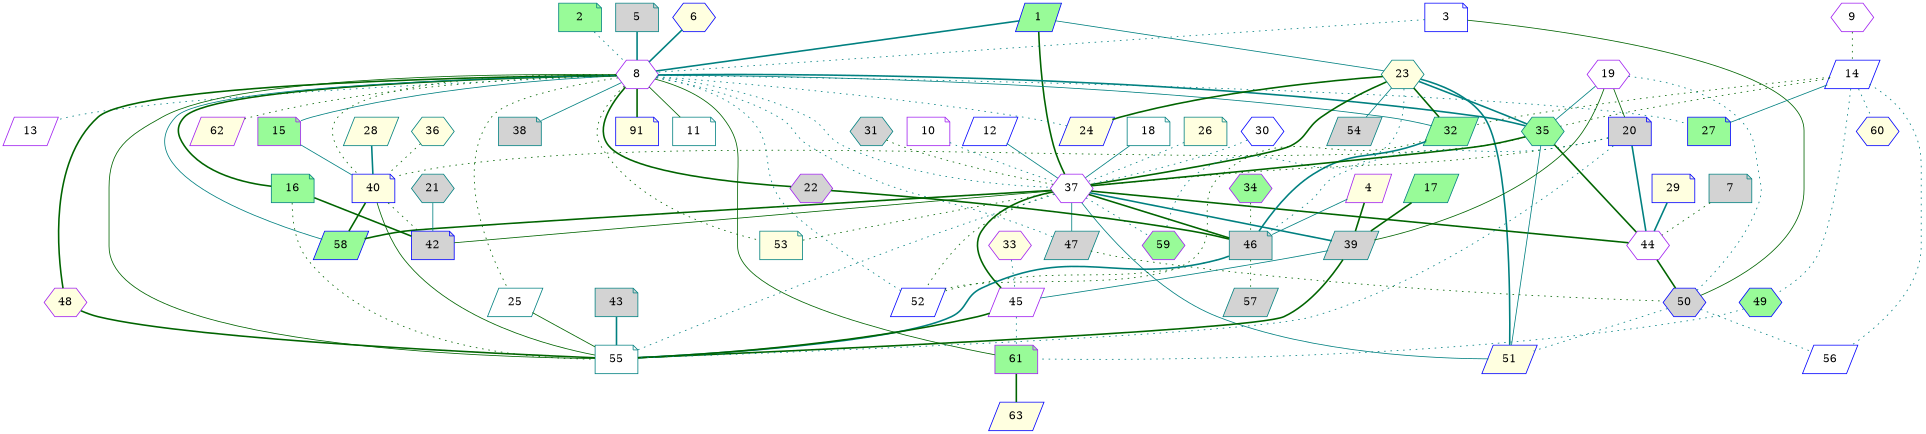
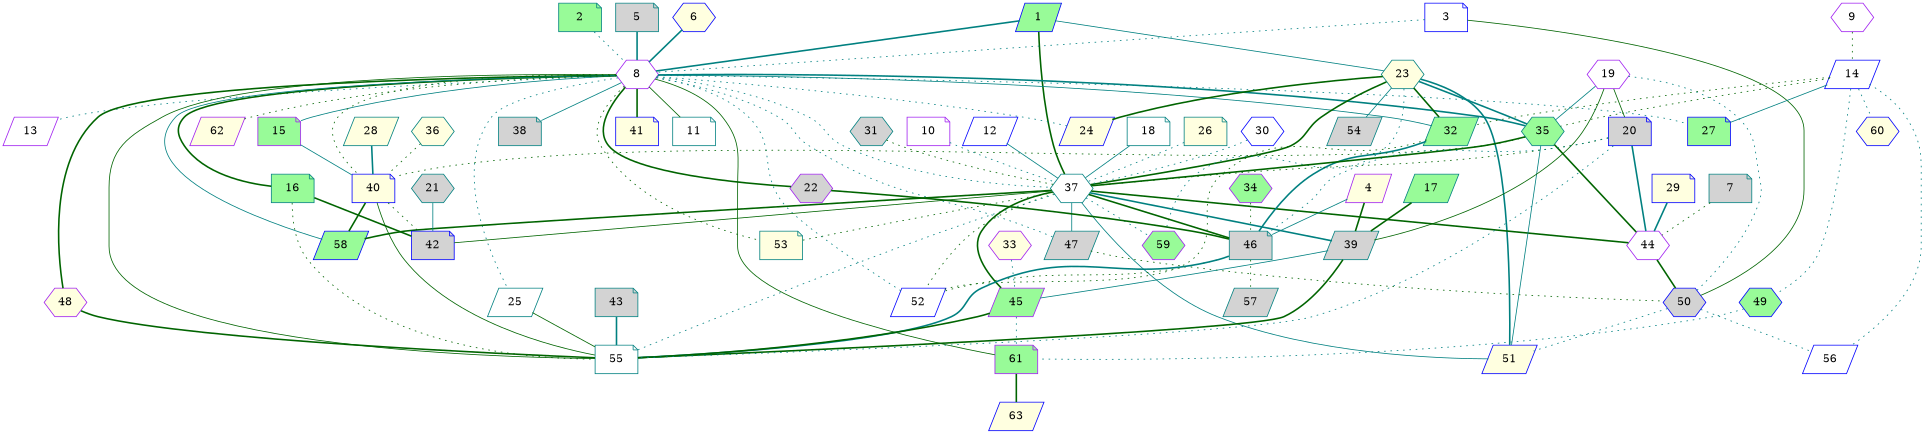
node "91": label "91" -> "41"
edge "8" -- "25": color darkgreen -> teal
node "37": color purple -> teal
node "45": fillcolor white -> palegreen
